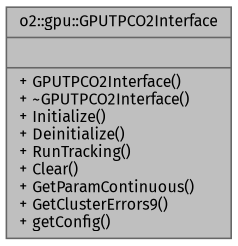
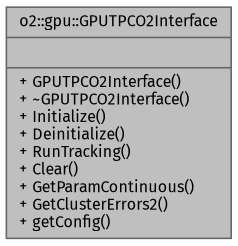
node "o2::gpu::GPUTPCO2Interface": text "+ GetClusterErrors9()" -> "+ GetClusterErrors2()"
